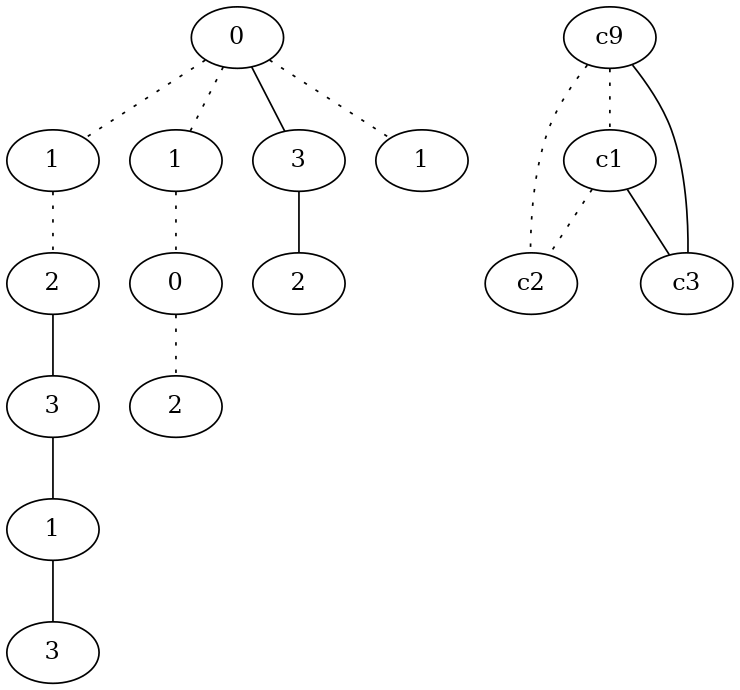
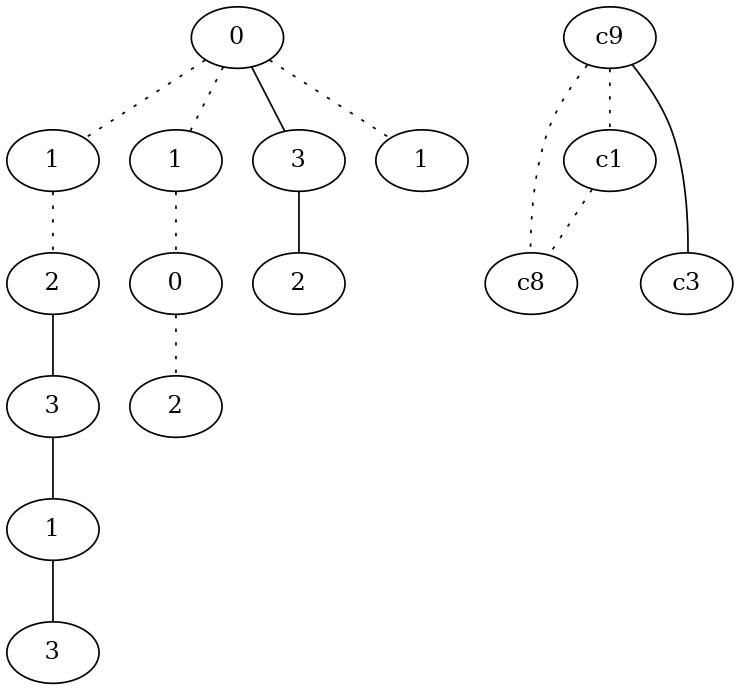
edge "c1" -- "c3": removed
node "c2": label "c2" -> "c8"
